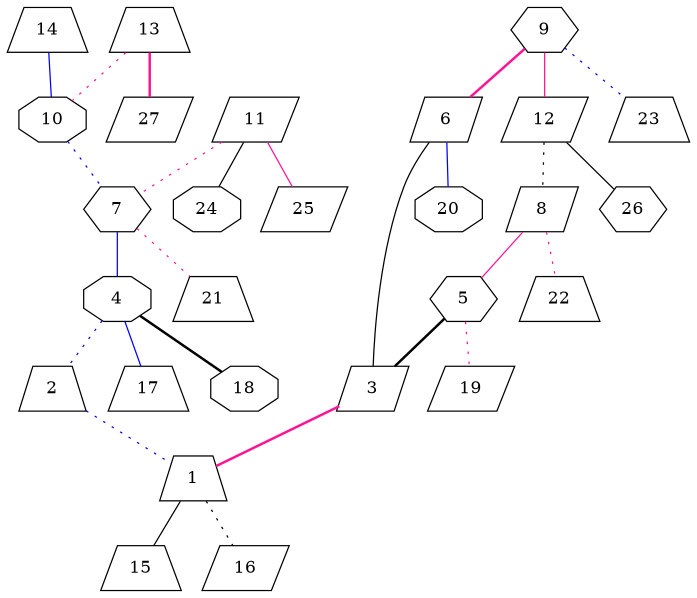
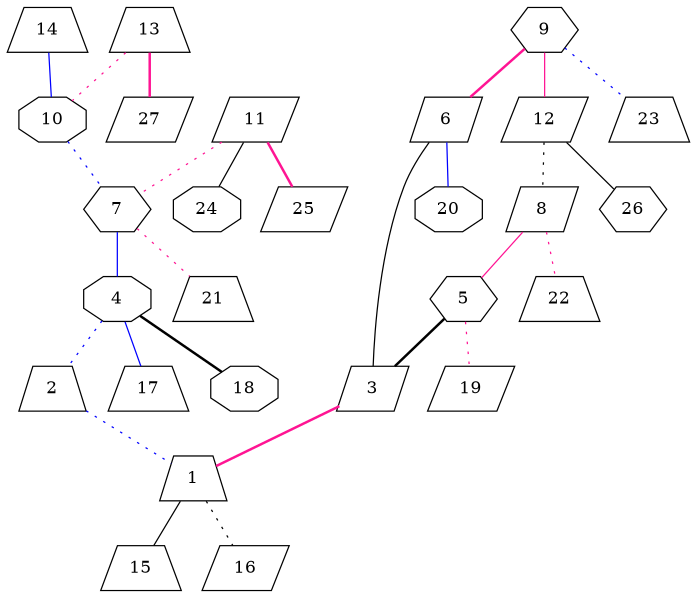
edge "11" -- "25": style solid -> bold
